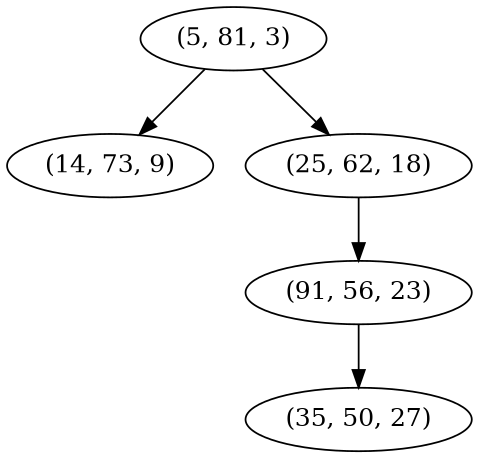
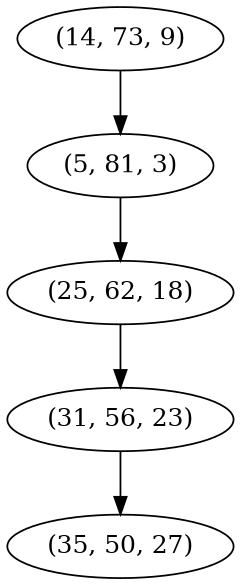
edge "(5, 81, 3)" -> "(14, 73, 9)": reversed
node "(91, 56, 23)": label "(91, 56, 23)" -> "(31, 56, 23)"
